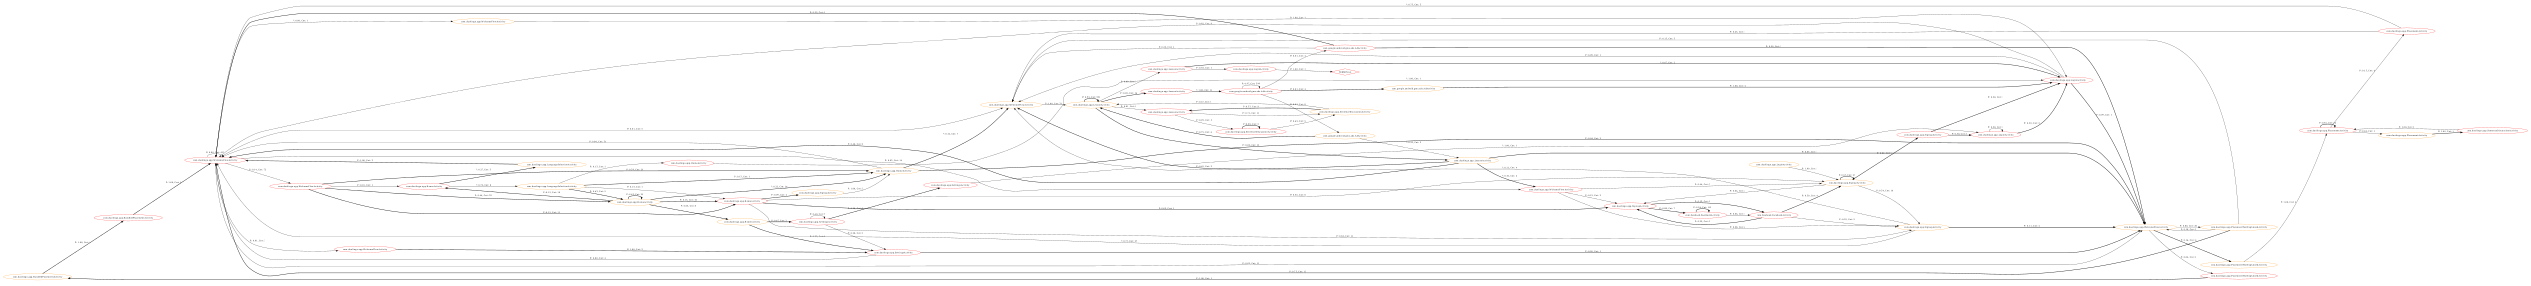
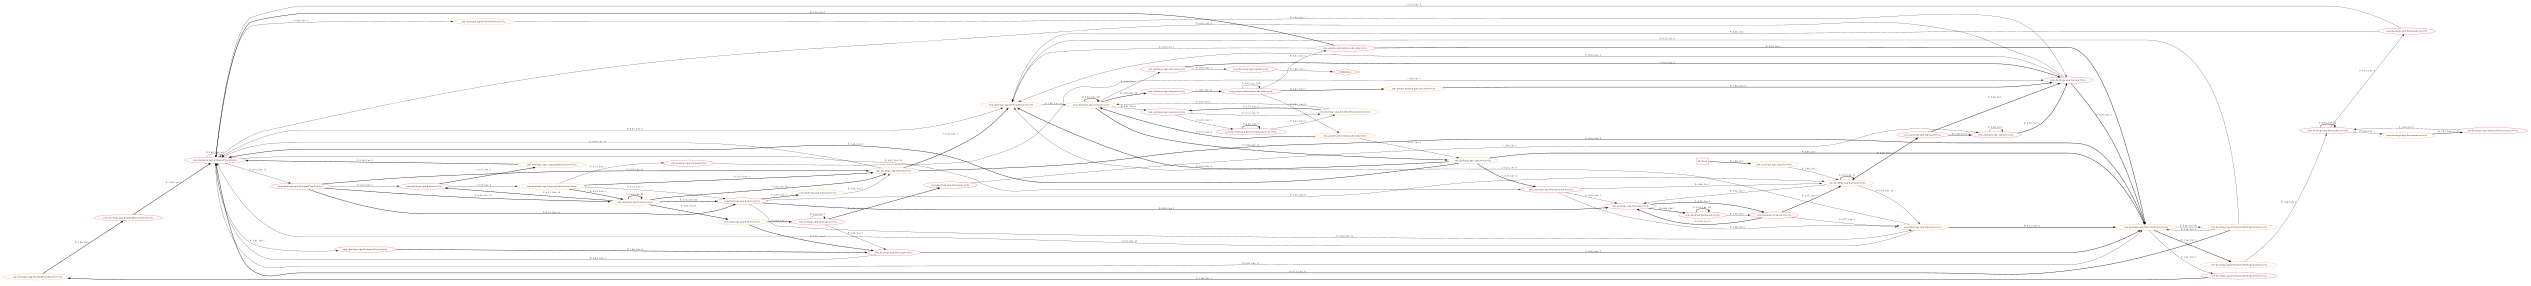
node "INITIAL": added
